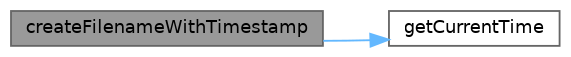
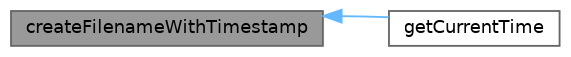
edge "createFilenameWithTimestamp" -> "getCurrentTime": reversed
